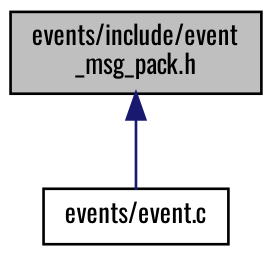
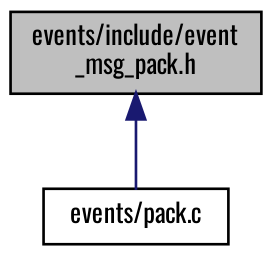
node "events/event.c": label "events/event.c" -> "events/pack.c"
